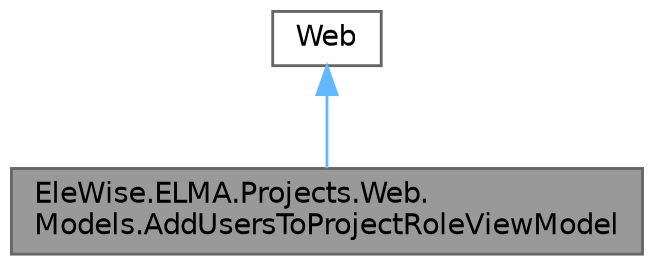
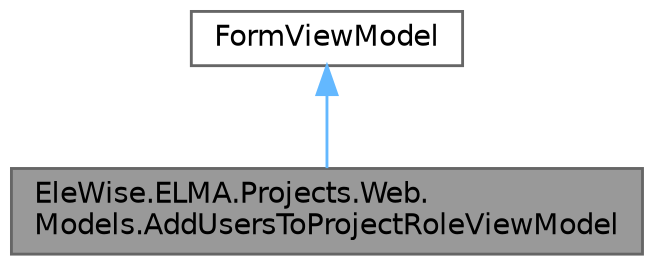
node "Web": label "Web" -> "FormViewModel"
